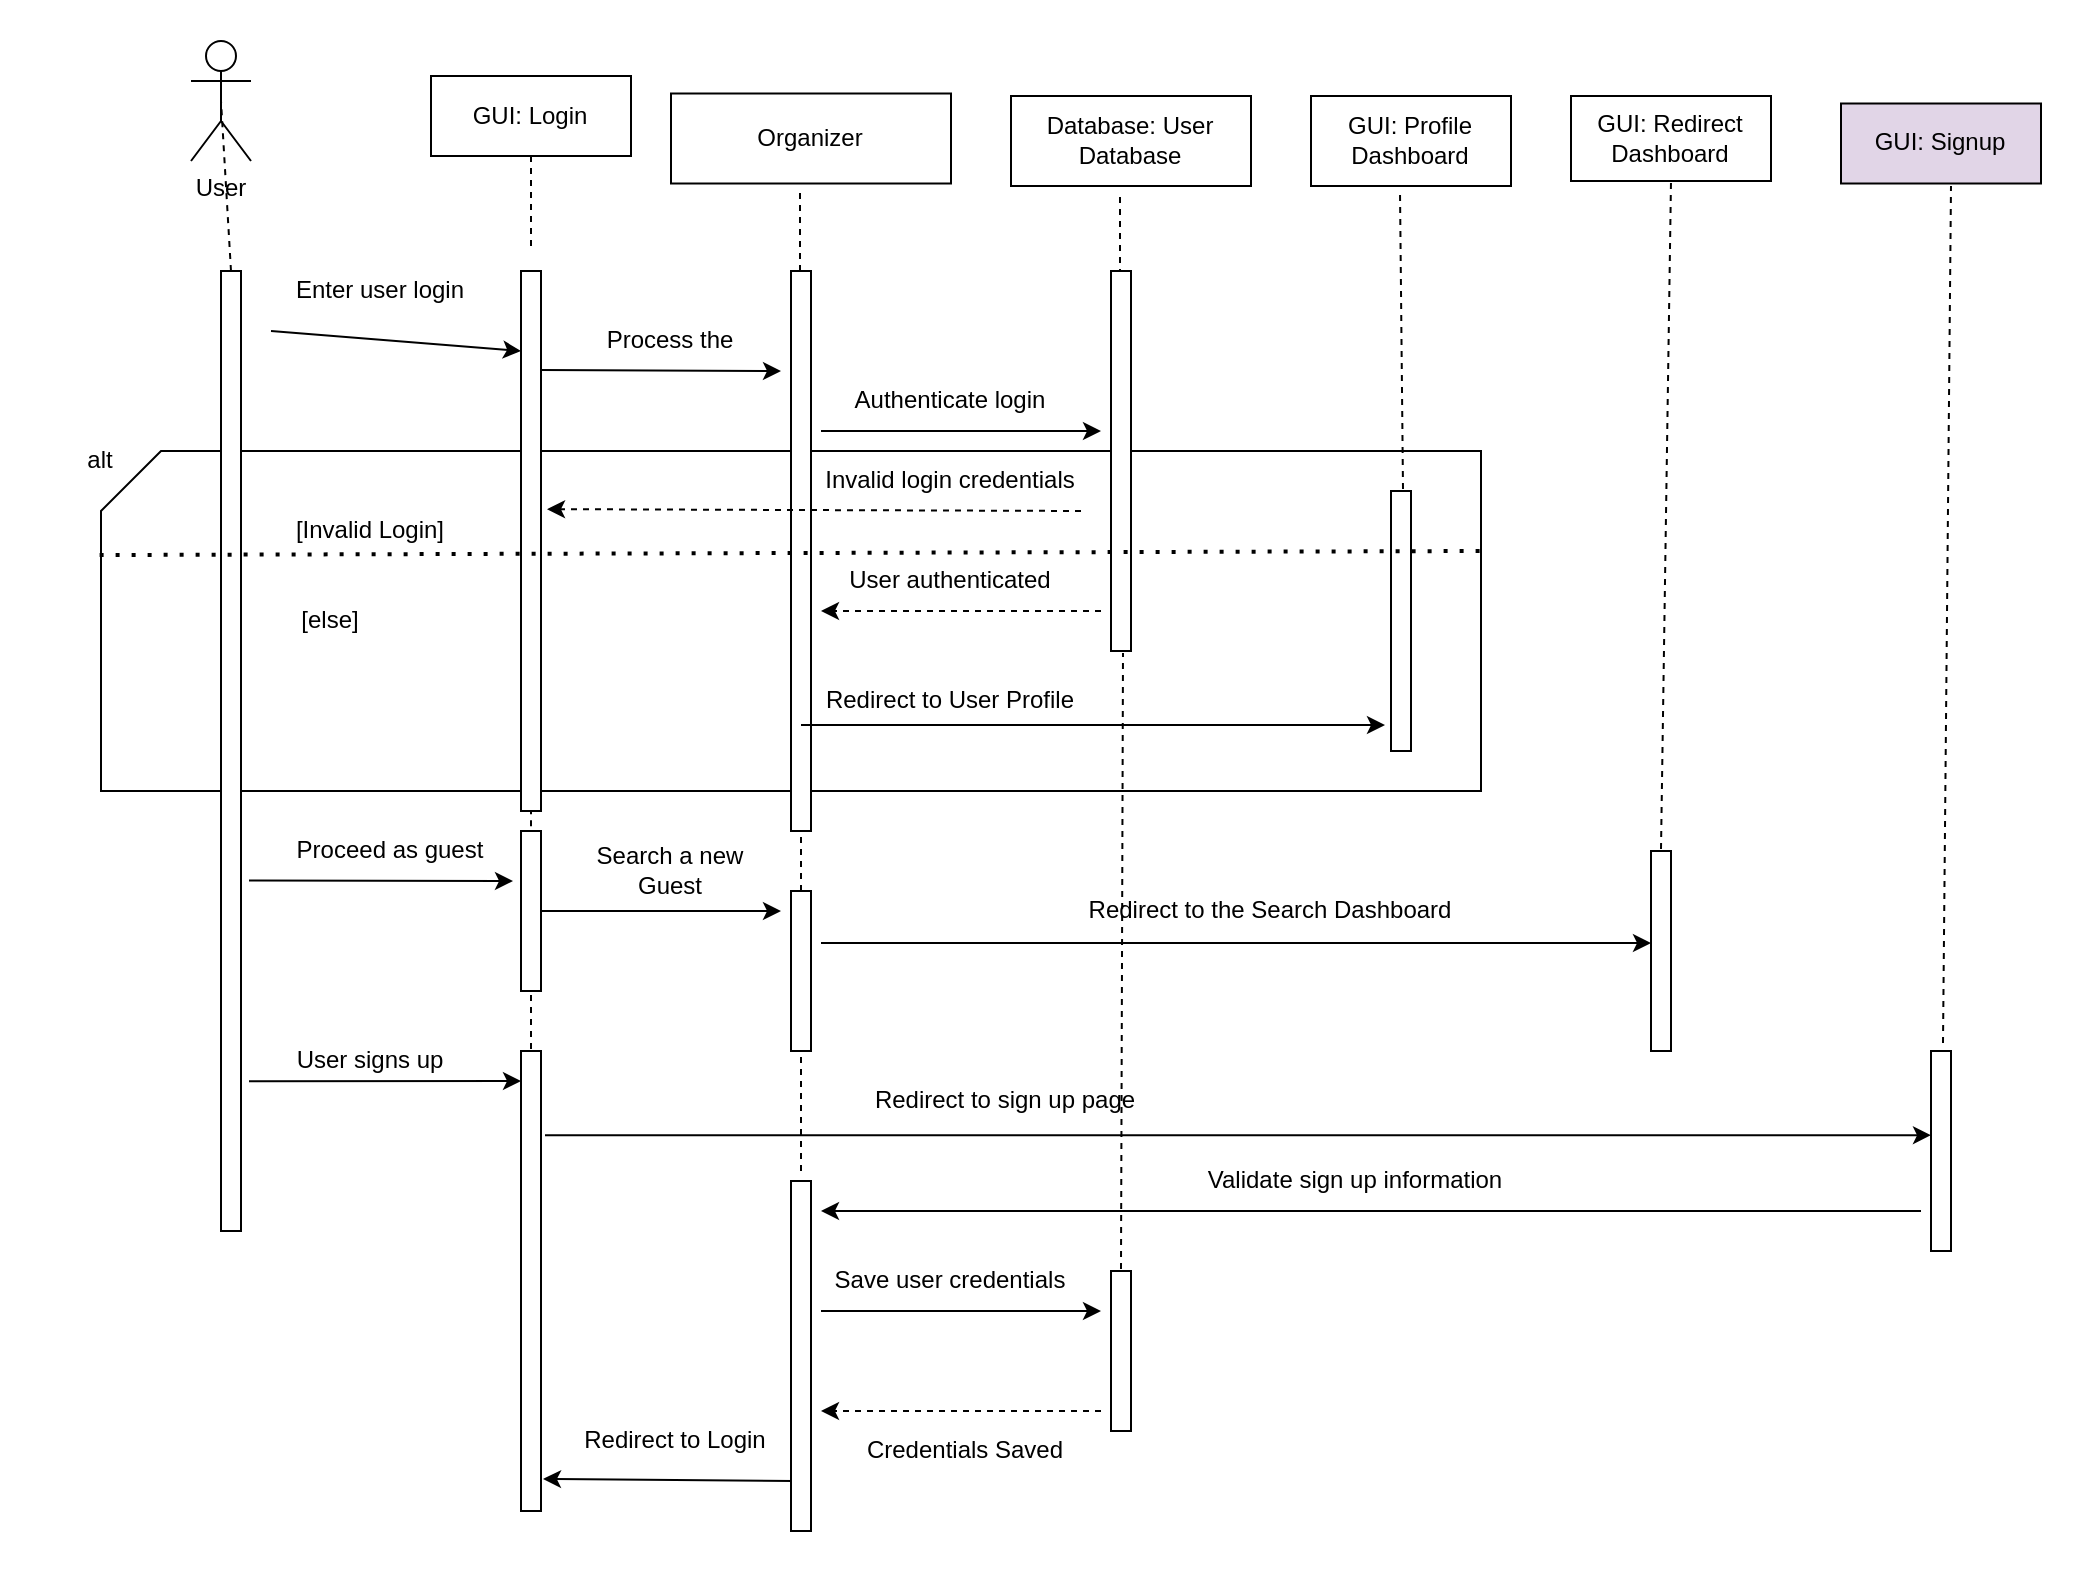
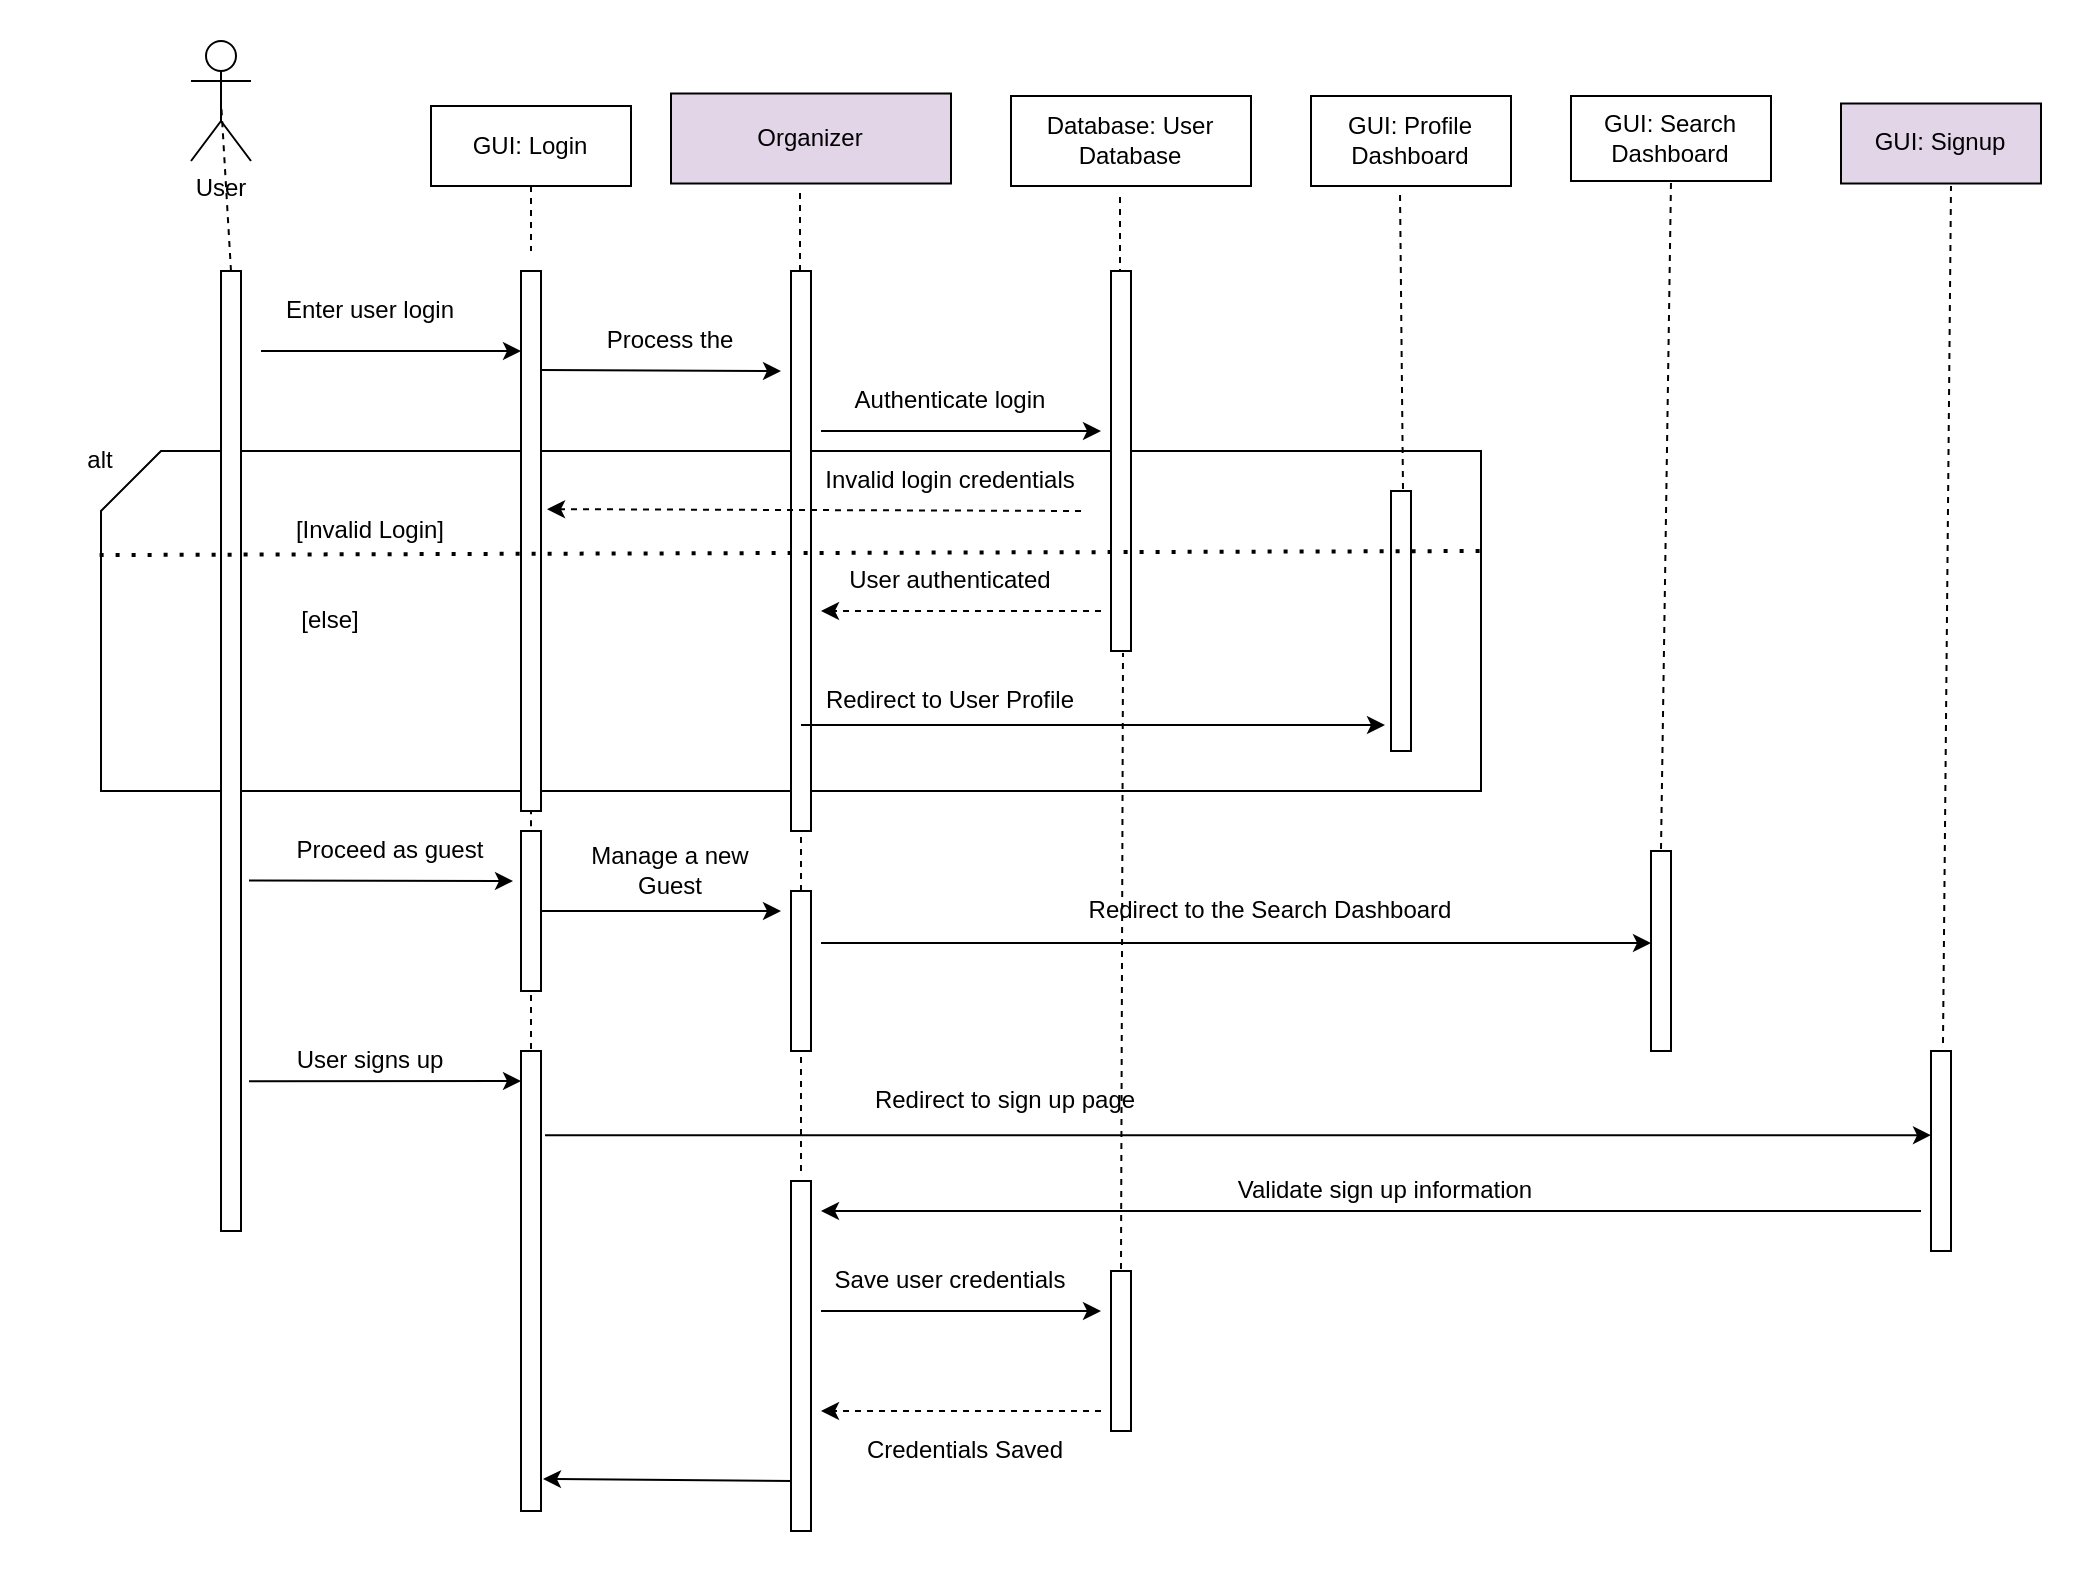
node "GUI: Login": moved (531, 116) -> (531, 146)
node "Organizer": fillcolor #ffffff -> #e1d5e7
node "GUI: Redirect Dashboard": label "GUI: Redirect Dashboard" -> "GUI: Search Dashboard"
node "Enter user login": moved (381, 291) -> (371, 311)
node "Search a new Guest": label "Search a new Guest" -> "Manage a new Guest"
node "Validate sign up information": moved (1356, 1181) -> (1386, 1191)
node "Redirect to Login": removed
